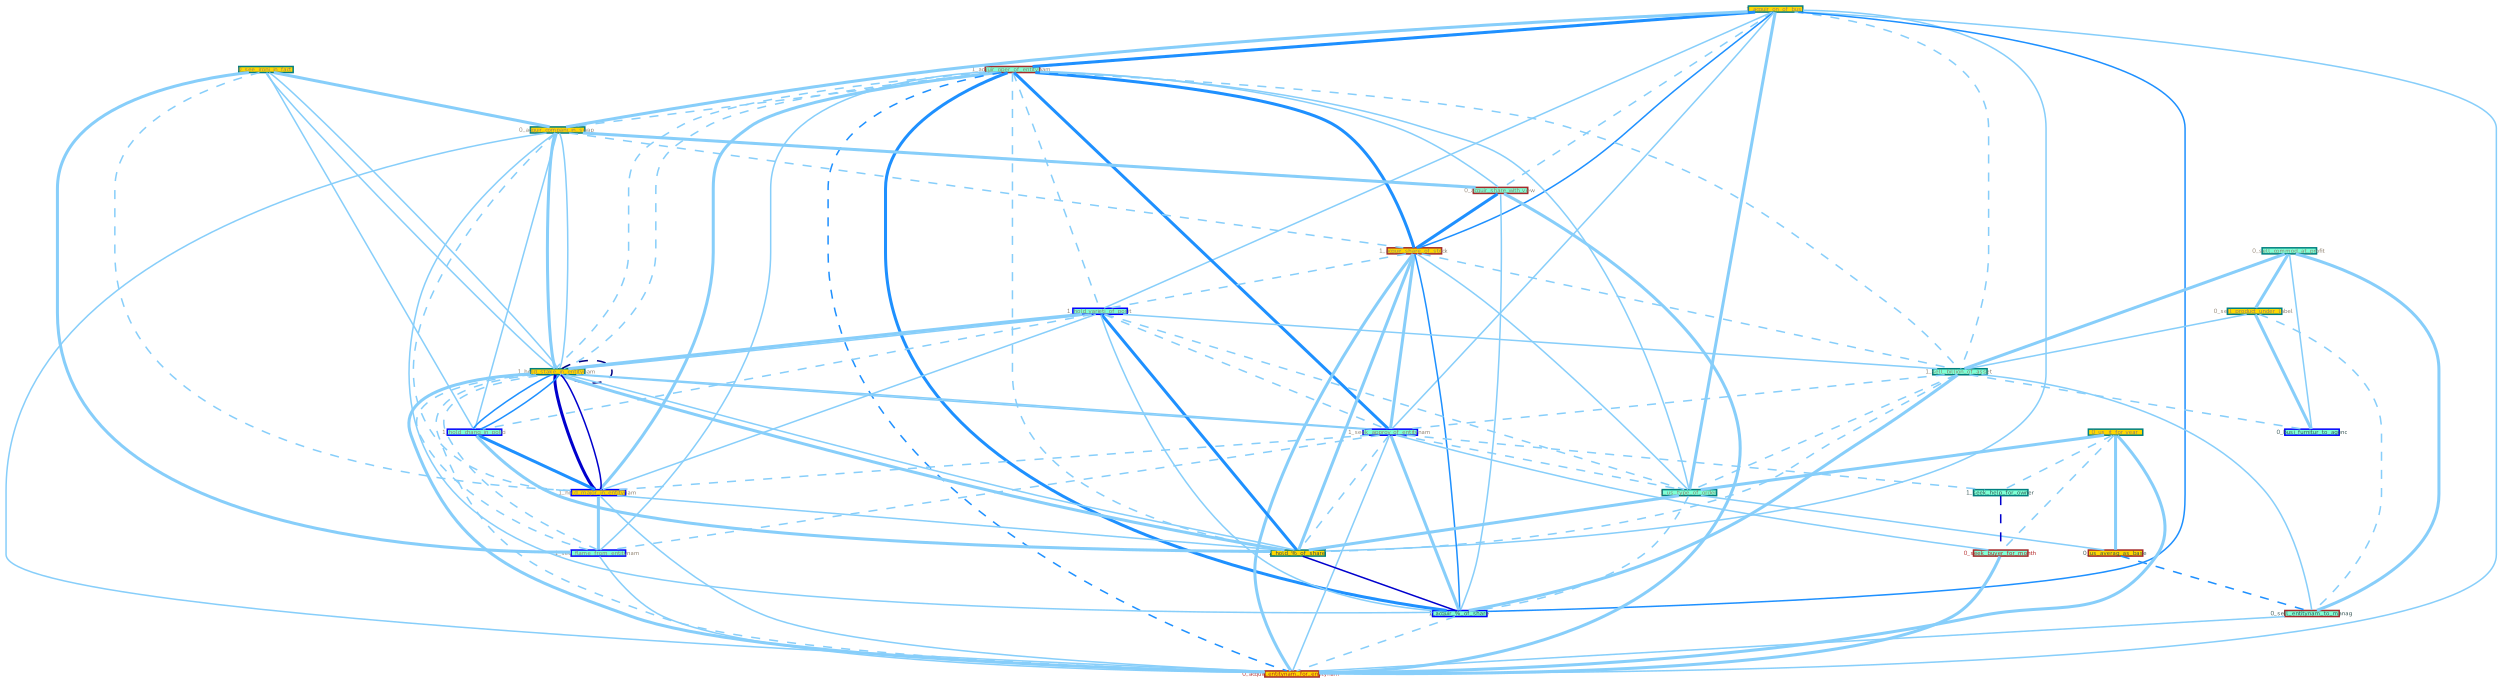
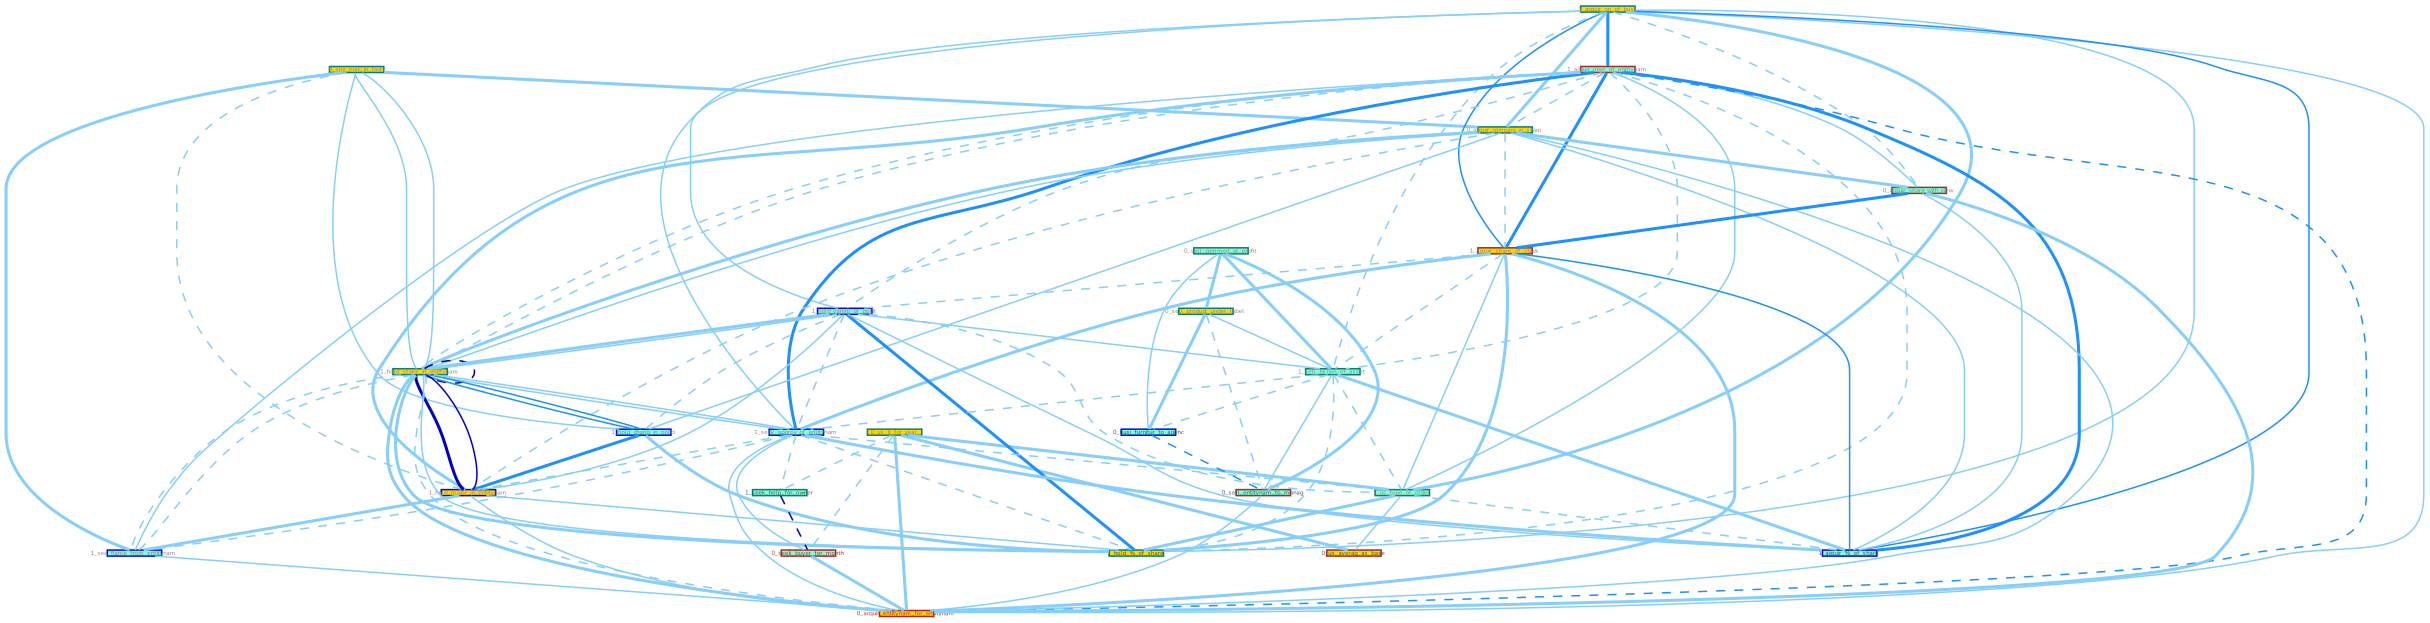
edge "1_hold_%_of_share" -- "1_acquir_%_of_share": removed
edge "0_us_averag_as_base" -- "0_sell_entitynam_to_manag": now "0_busi_furnitur_to_agenc" -- "0_sell_entitynam_to_manag"
edge "1_acquir_%_of_share" -- "0_acquir_entitynam_for_entitynam": removed
